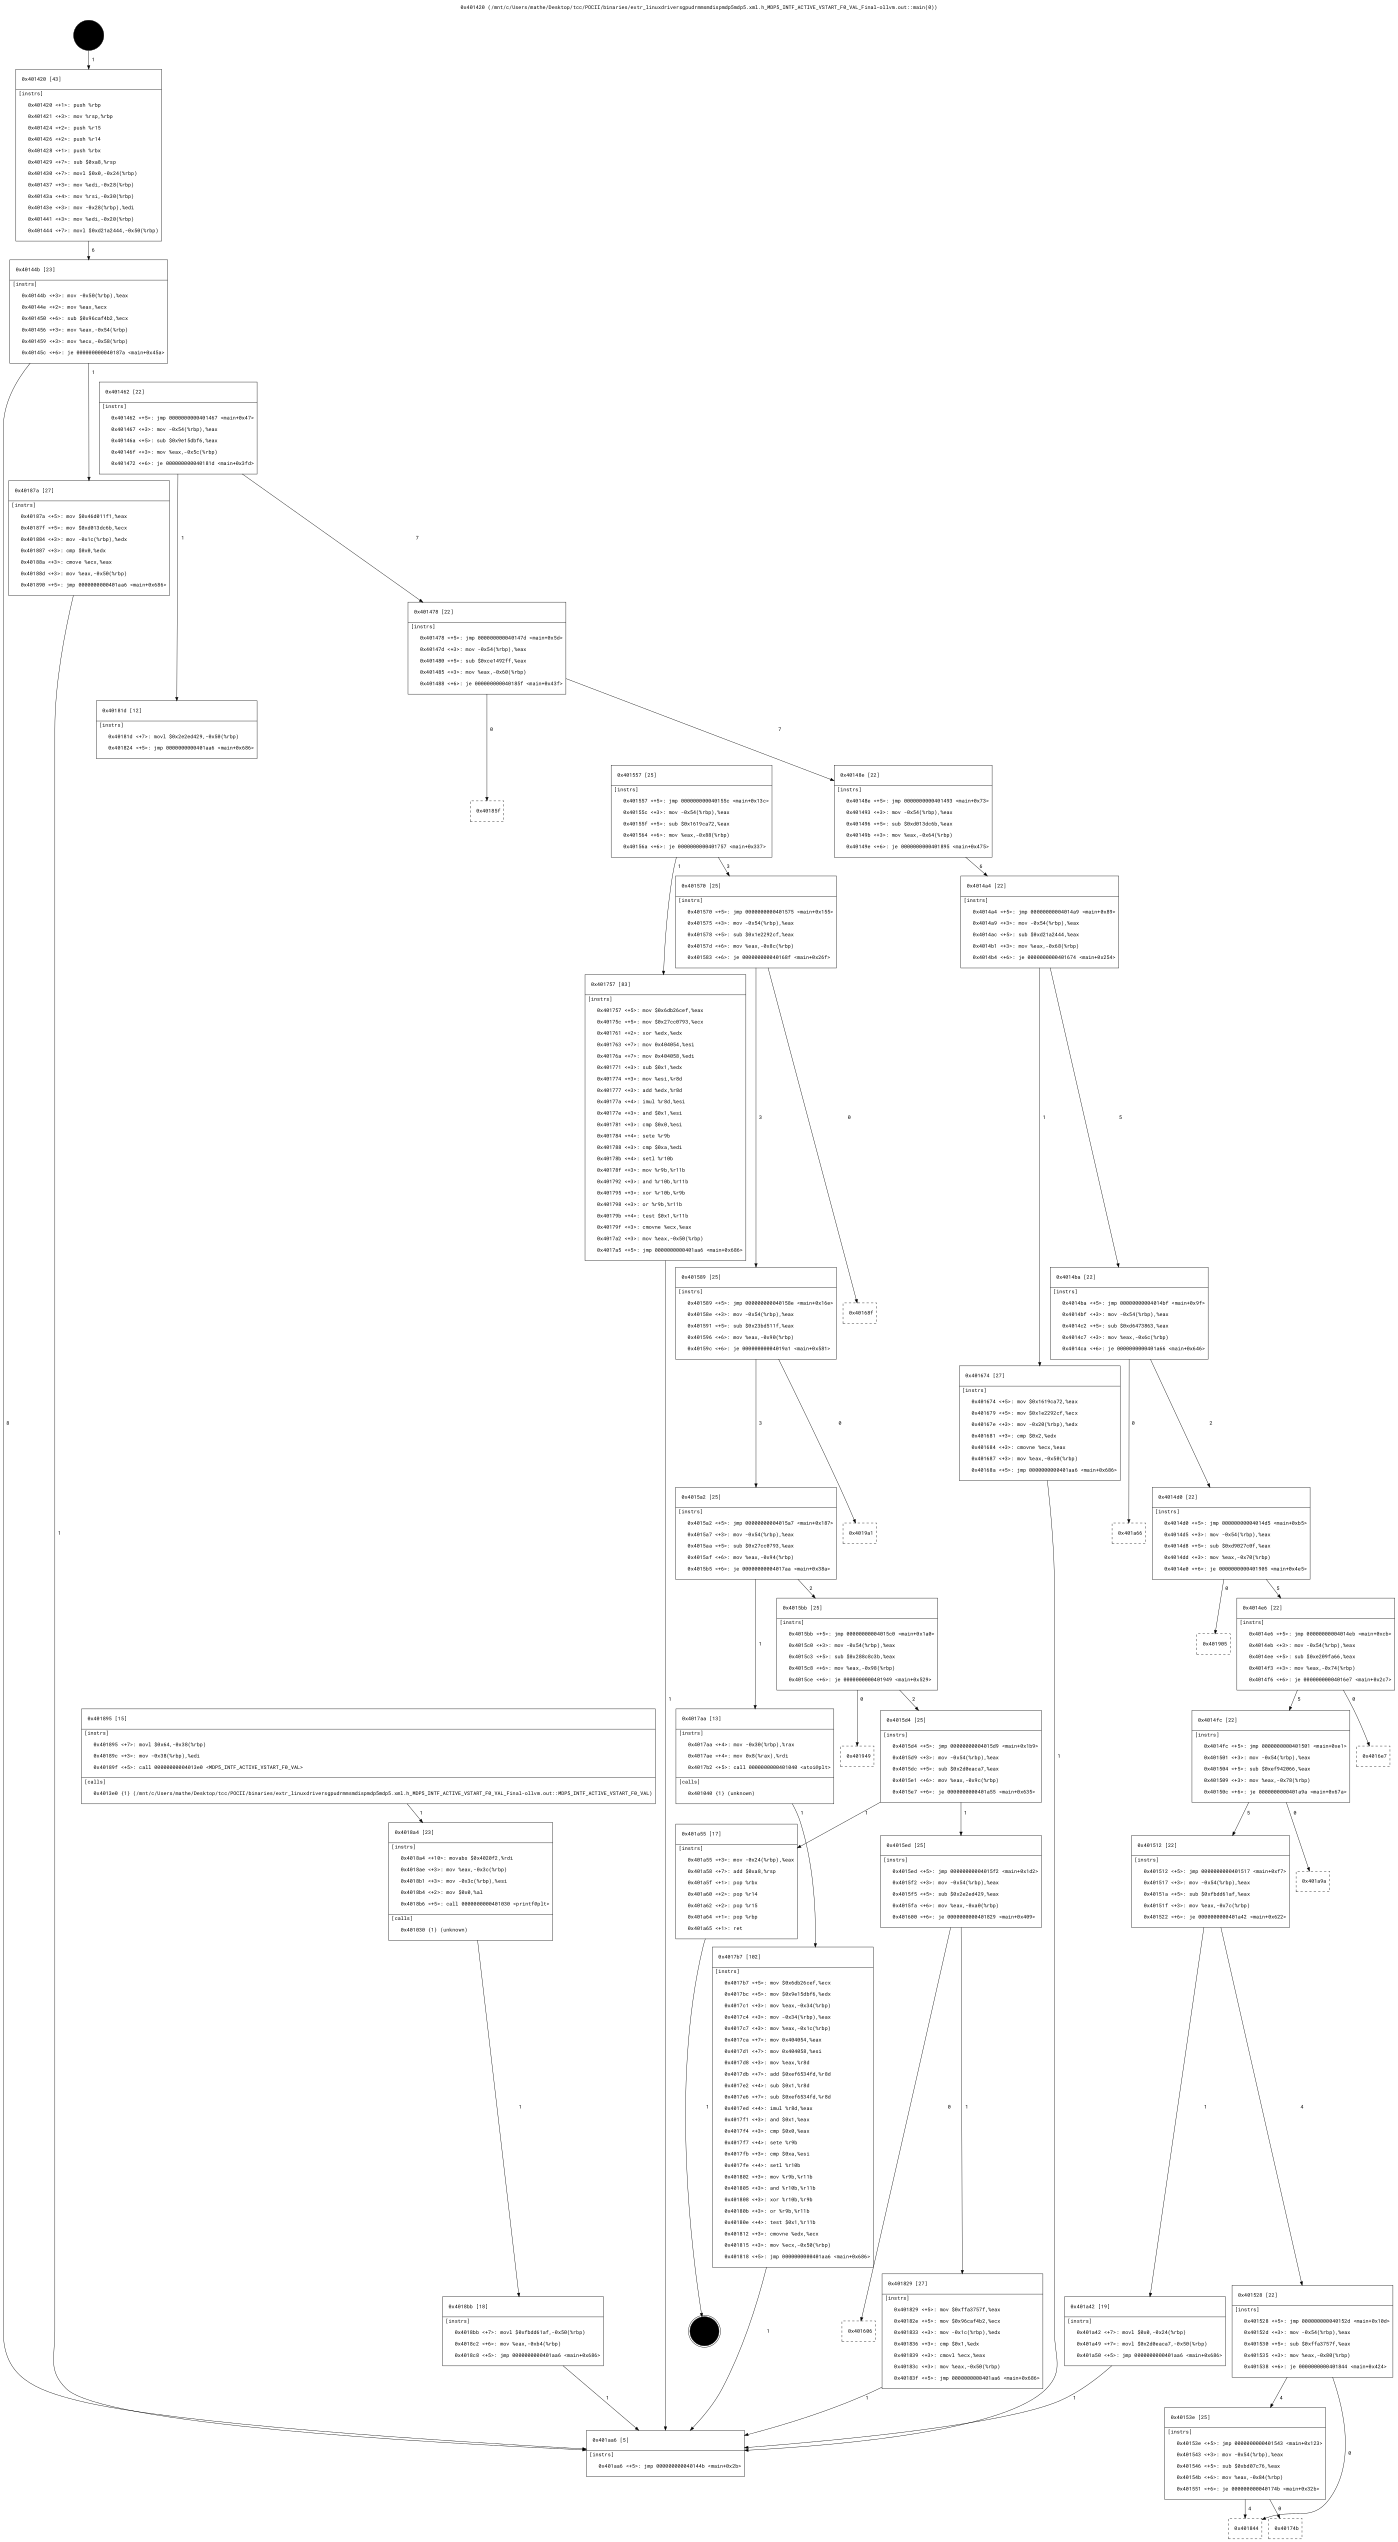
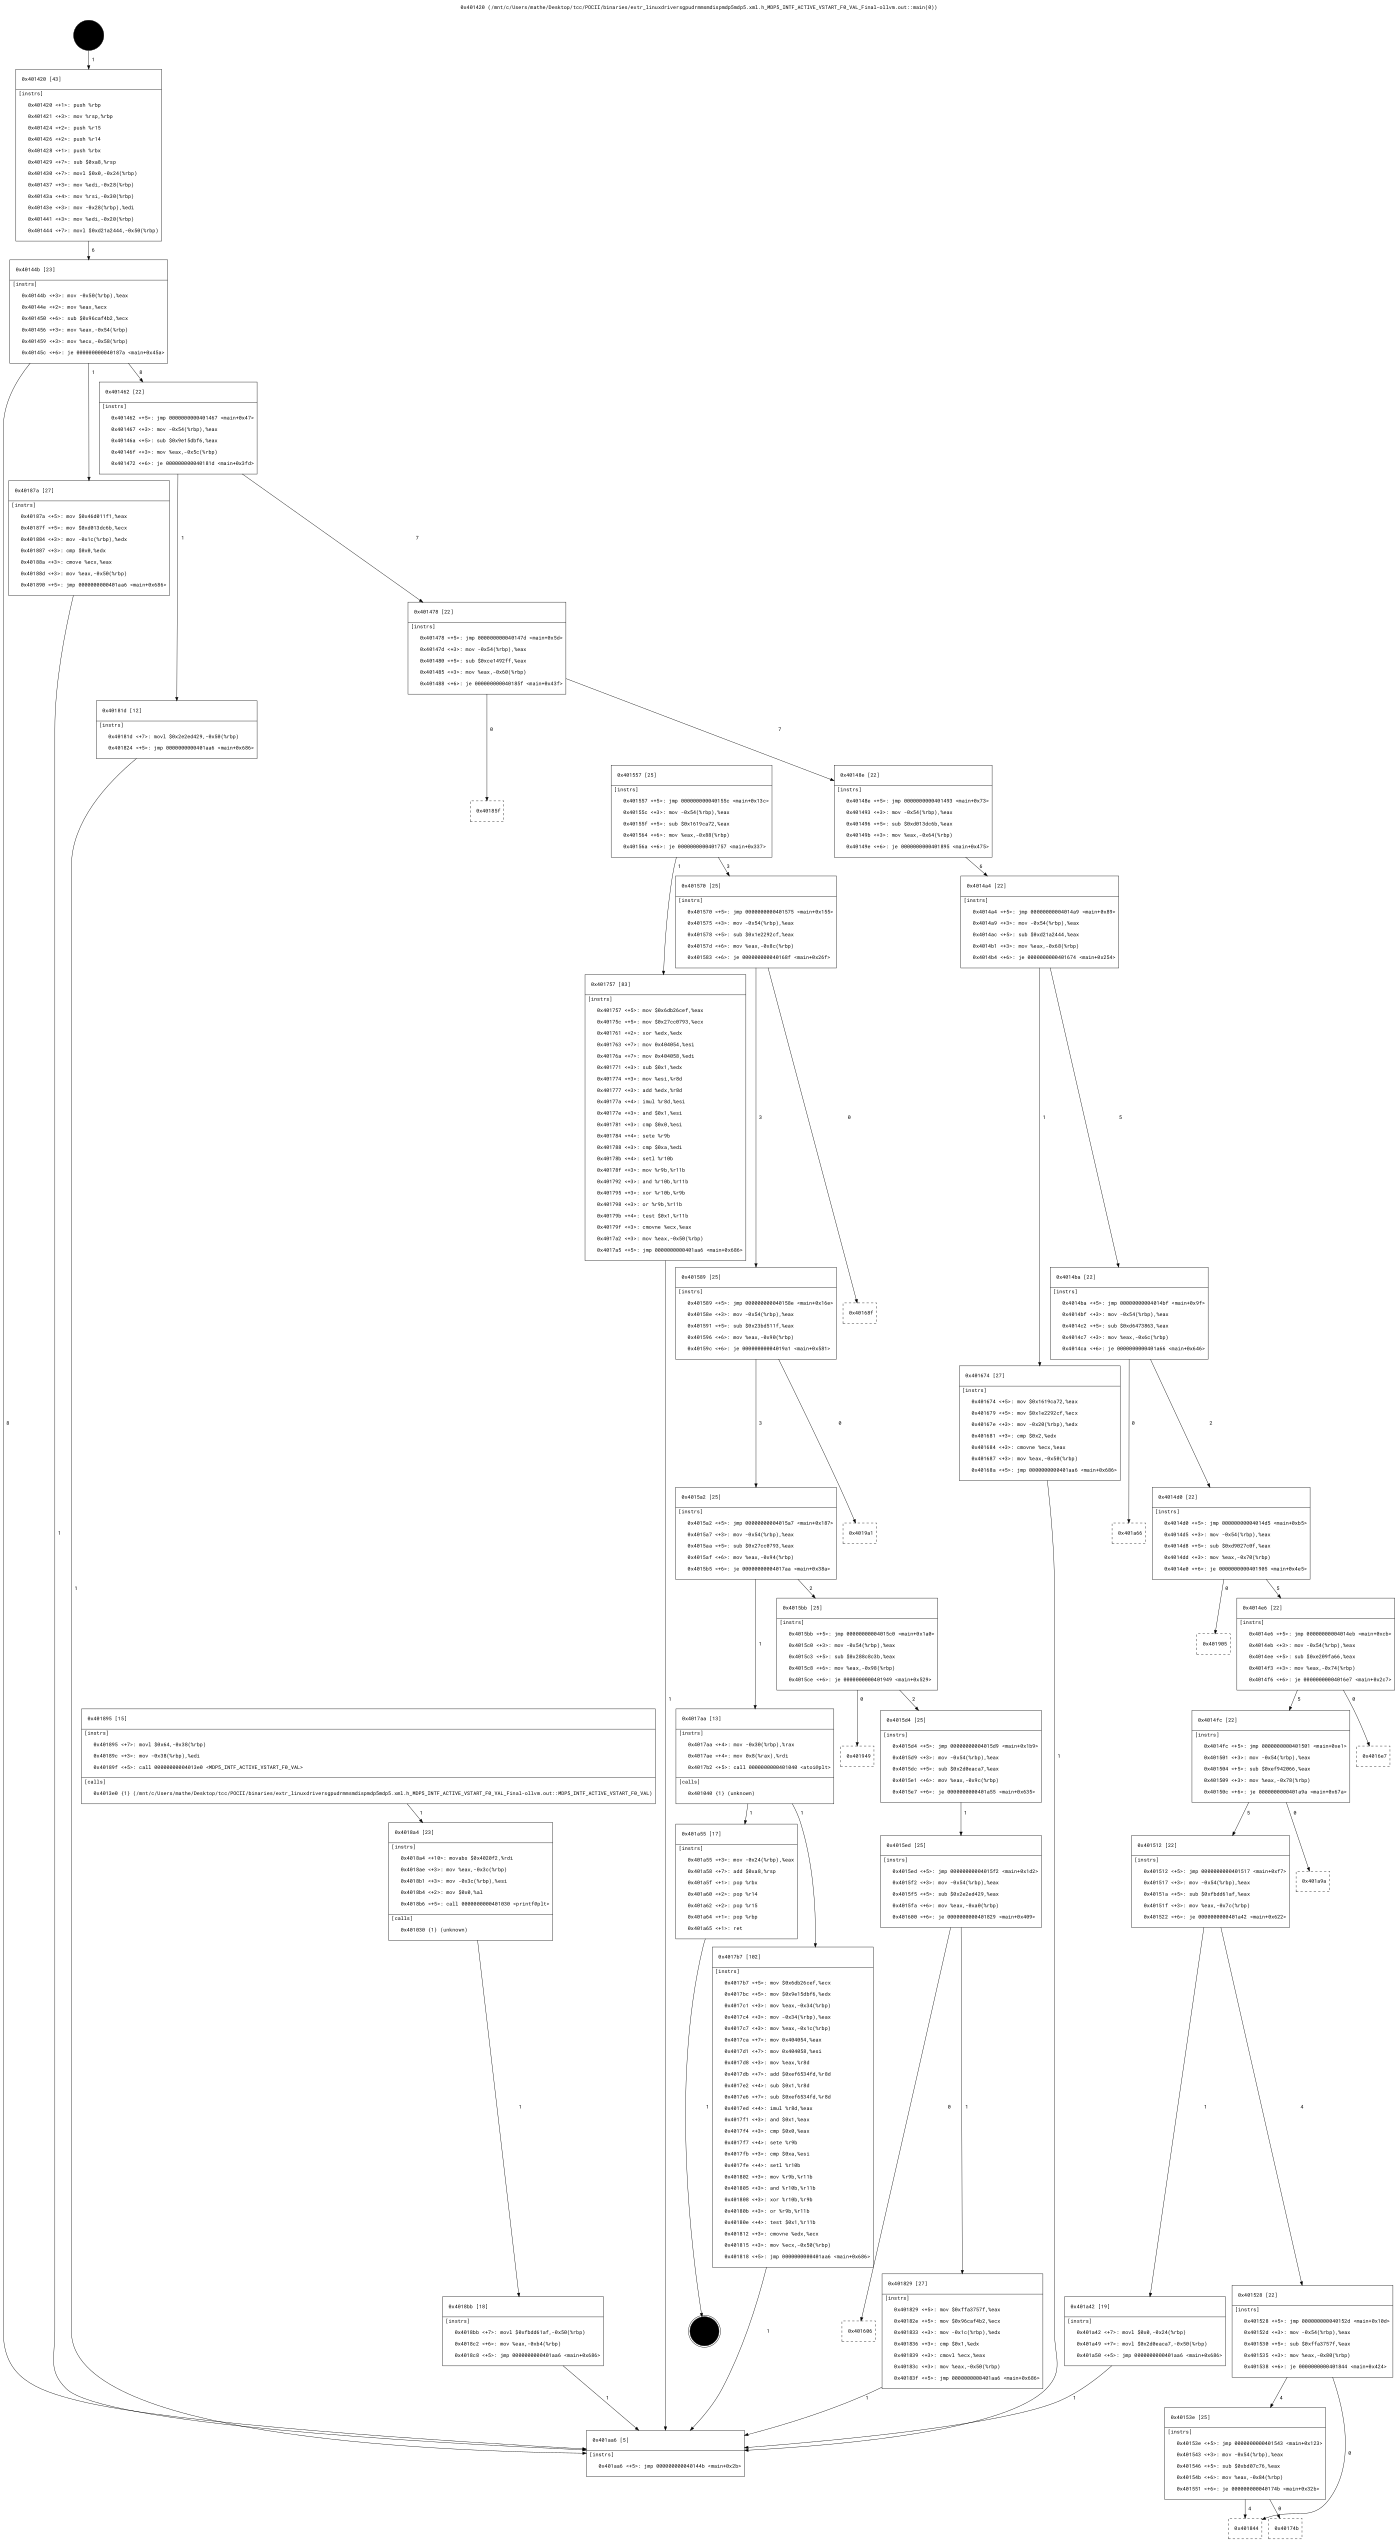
edge "0x40144b [23]" -> "0x401462 [22]": added, label "8"
edge "0x40181d [12]" -> "0x401aa6 [5]": added, label "1"
edge "0x4015d4 [25]" -> "0x401a55 [17]": now "0x4017aa [13]" -> "0x401a55 [17]"
